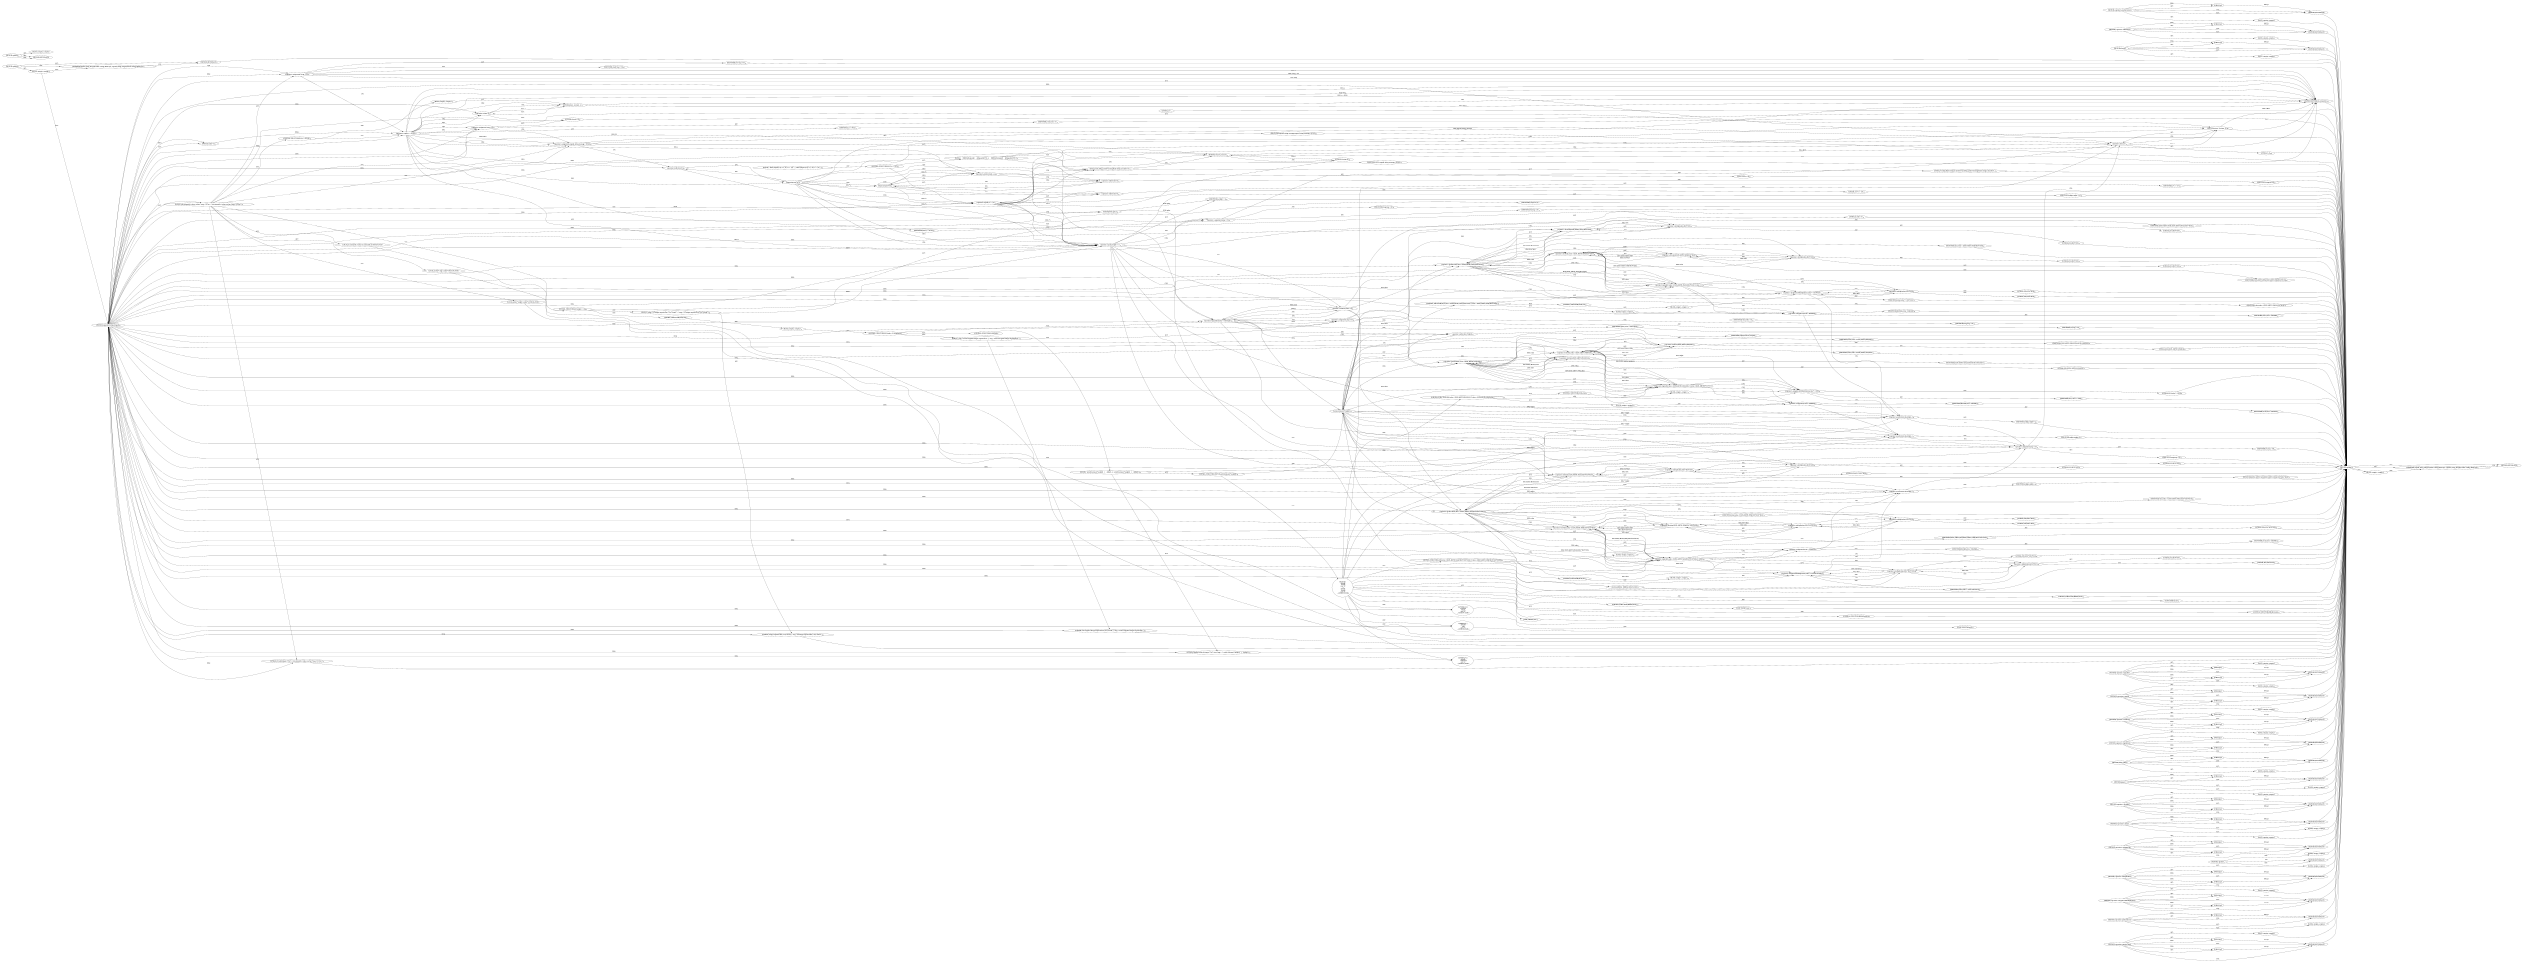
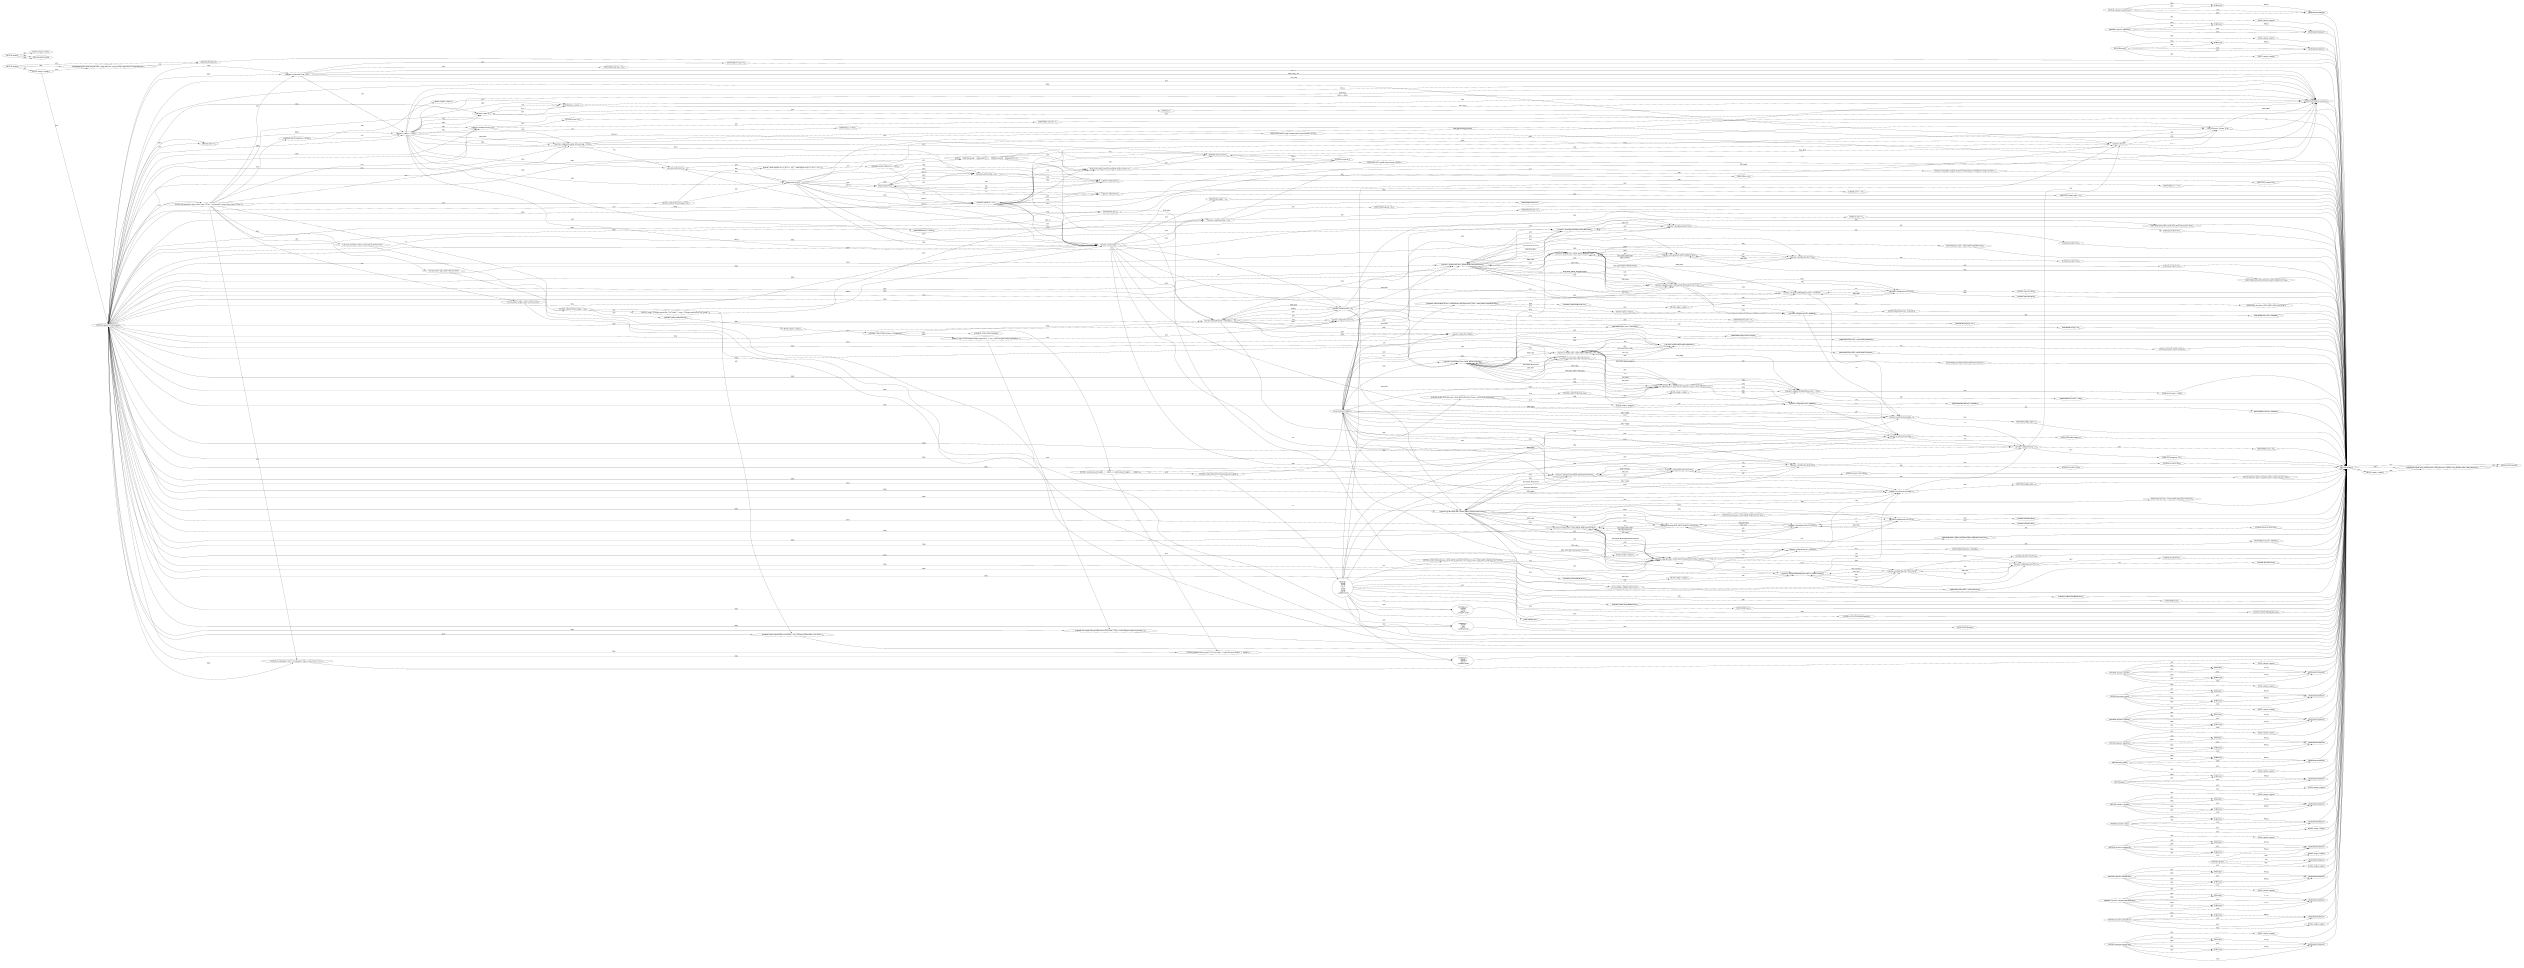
edge "(<operator>.minus,-1)" -> "(LITERAL,0,errno = 0)": now "(<operator>.minus,-1)" -> "(LITERAL,1,-1)"
node "(LITERAL,2,-2)": removed
node "(CONTROL_STRUCTURE,IF,if (isspace(*s)))": added
edge "(PARAM,BOOL isplus)" -> "(IDENTIFIER,s,endptr == s)": now "(PARAM,BOOL isplus)" -> "(METHOD_RETURN,int_eximarith_t)"
edge "(METHOD,expanded_string_integer)" -> "(<operator>.division,EXIM_ARITH_MIN/(1024*1024))": added, label "DDG:"
node "(IDENTIFIER,value,value *= 1024*1024)": removed
edge "(<operator>.lessThan,value < 0)" -> "(IDENTIFIER,value,value < 0)": added, label "AST:"
node "(IDENTIFIER,EXIM_ARITH_MIN,EXIM_ARITH_MIN/1024)": removed
edge "(<operator>.greaterThan,value > EXIM_ARITH_MAX/1024)" -> "(<operator>.division,EXIM_ARITH_MAX/1024)": now "(<operator>.greaterThan,value > EXIM_ARITH_MAX/1024)" -> "(<operator>.lessThan,value < EXIM_ARITH_MIN/(1024*1024))"
edge "(<operator>.logicalAnd,value < 0 && isplus)" -> "(tolower,tolower(*endptr))": now "(<operator>.logicalAnd,value < 0 && isplus)" -> "(<operator>.greaterThan,value > EXIM_ARITH_MAX/(1024*1024))"
node "(LITERAL,1024,EXIM_ARITH_MAX/1024)": removed
